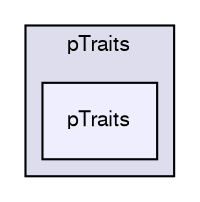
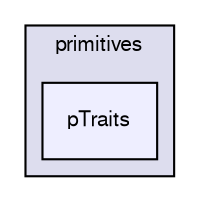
cluster "pTraits": label "pTraits" -> "primitives"
